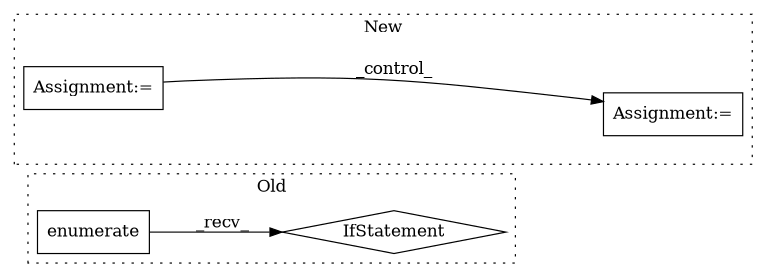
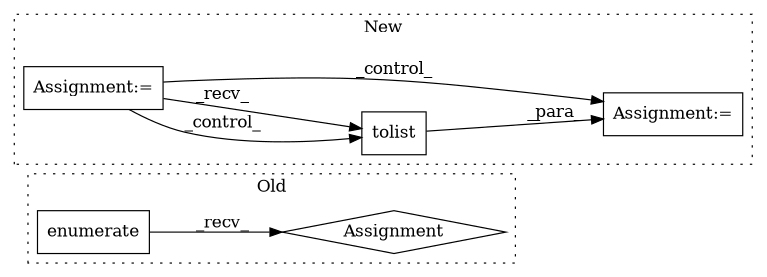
node "tolist": added
node "IfStatement": label "IfStatement" -> "Assignment"
